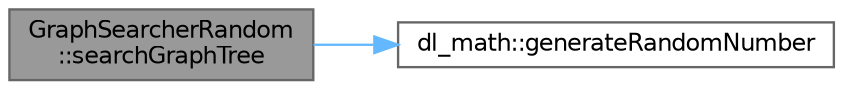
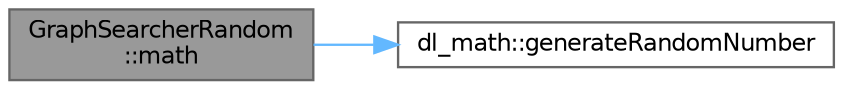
node "GraphSearcherRandom ::searchGraphTree": label "GraphSearcherRandom ::searchGraphTree" -> "GraphSearcherRandom ::math"
